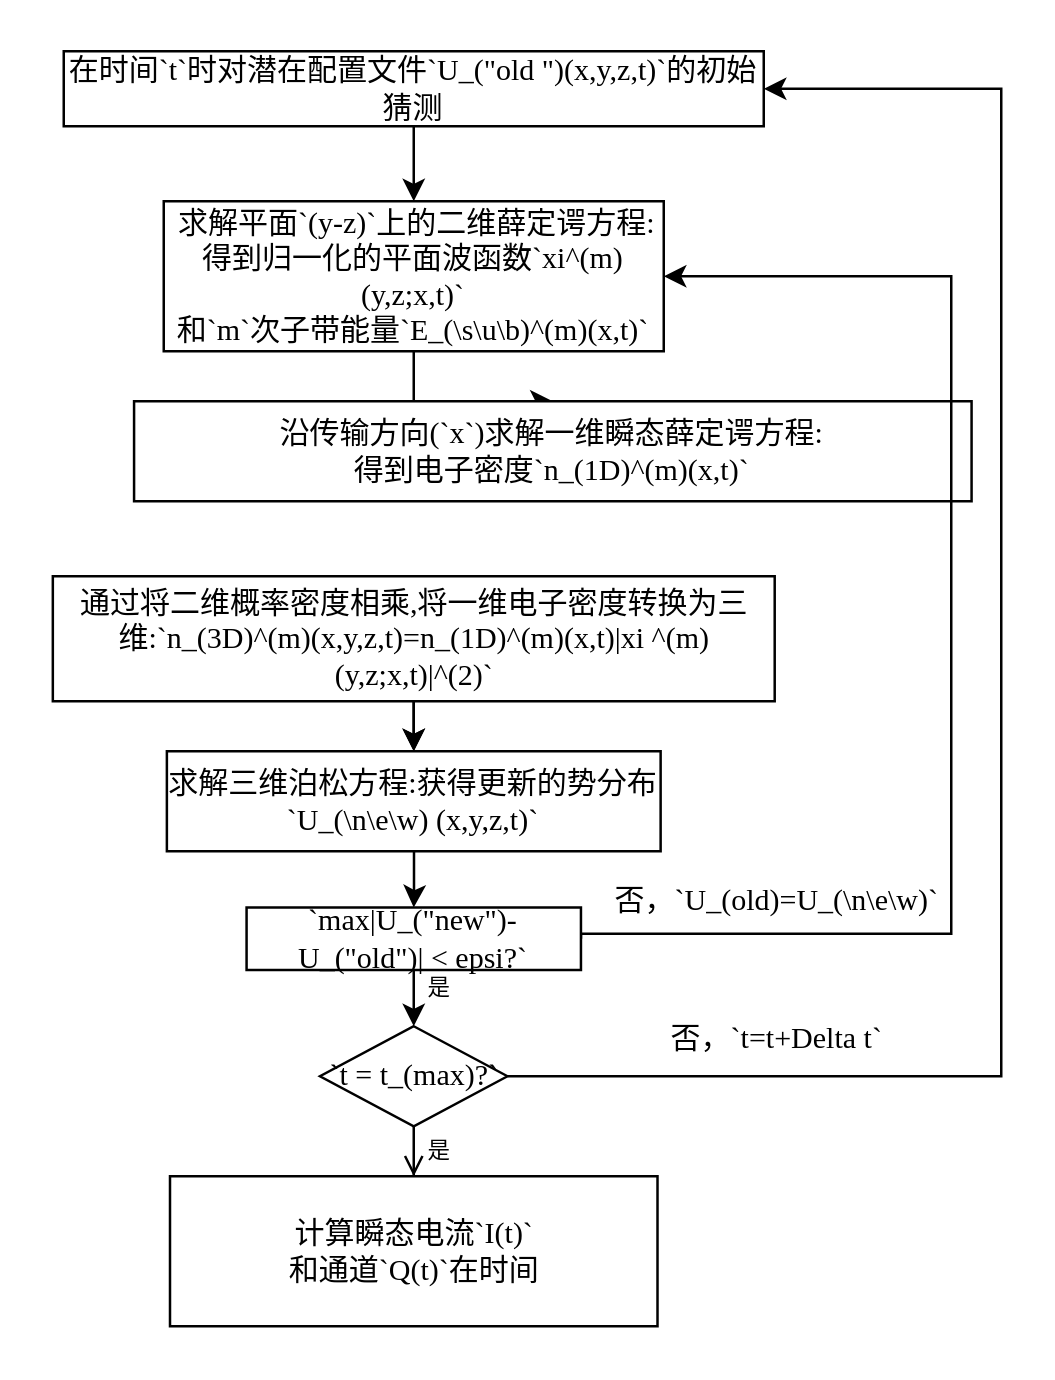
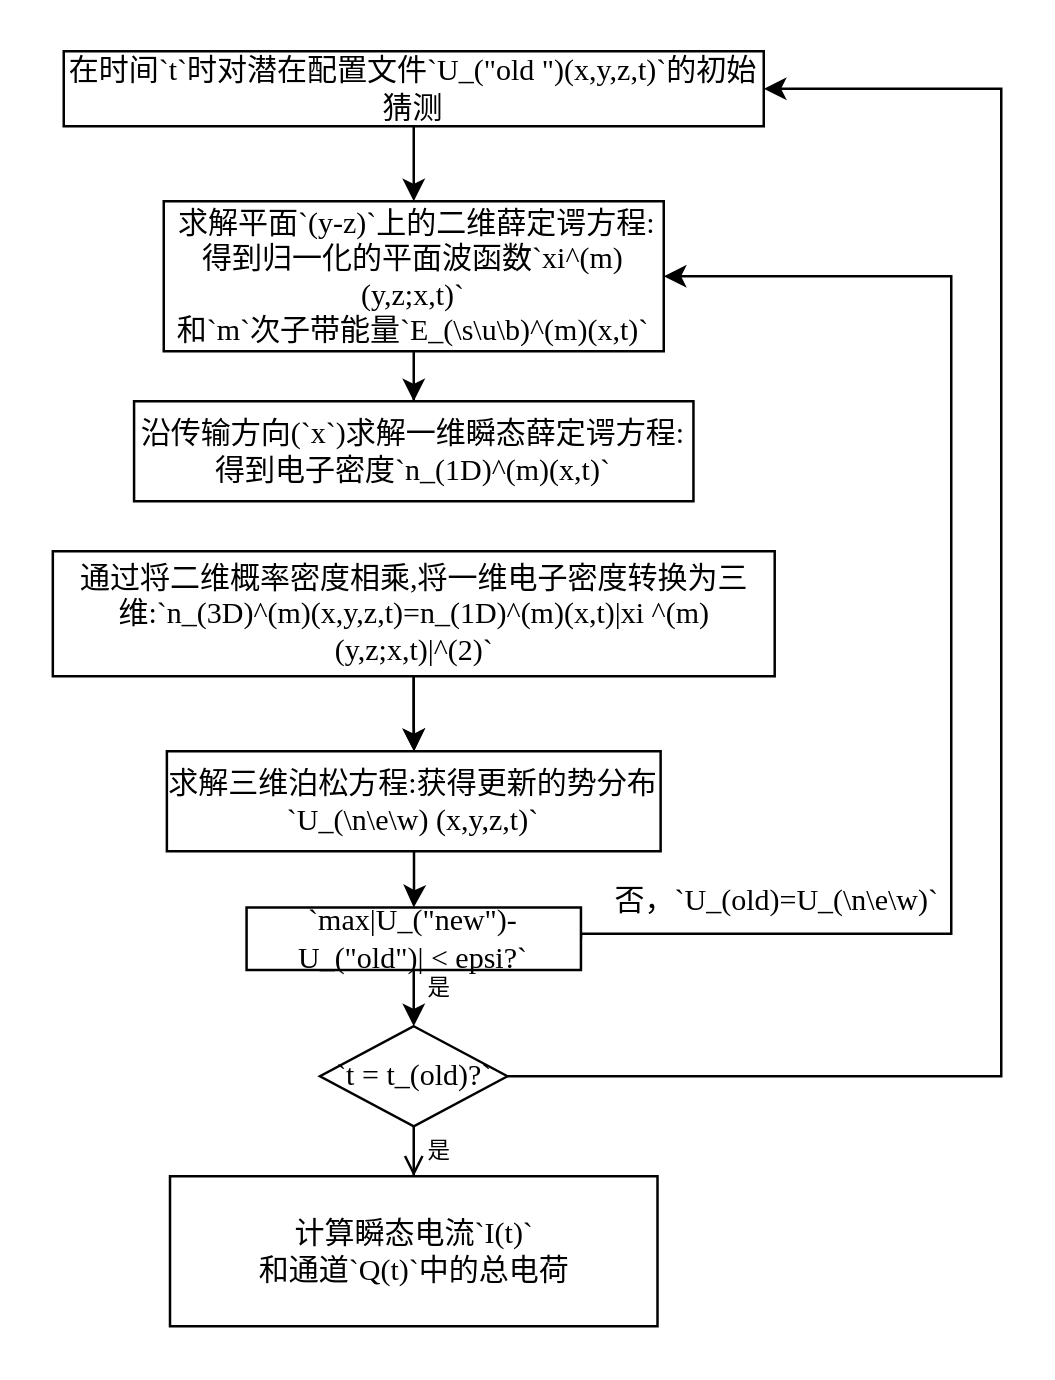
node "沿传输方向(`x`)求解一维瞬态薛定谔方程: 得到电子密度`n_(1D)^(m)(x,t)`": size 838x100 -> 559x100
node "通过将二维概率密度相乘,将一维电子密度转换为三维:`n_(3D)^(m)(x,y,z,t)=n_(1D)^(m)(x,t)|xi ^(m)(y,z;x,t)|^(2)`": moved (414, 639) -> (414, 614)
node "否，`t=t+Delta t`": removed
node "`t = t_(max)?`": label "`t = t_(max)?`" -> "`t = t_(old)?`"
node "计算瞬态电流`I(t)` 和通道`Q(t)`在时间": label "计算瞬态电流`I(t)` 和通道`Q(t)`在时间" -> "计算瞬态电流`I(t)` 和通道`Q(t)`中的总电荷"
